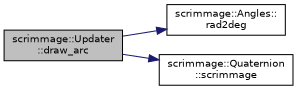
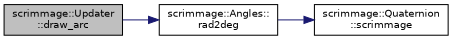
edge "scrimmage::Updater ::draw_arc" -> "scrimmage::Quaternion ::scrimmage": now "scrimmage::Angles:: rad2deg" -> "scrimmage::Quaternion ::scrimmage"
